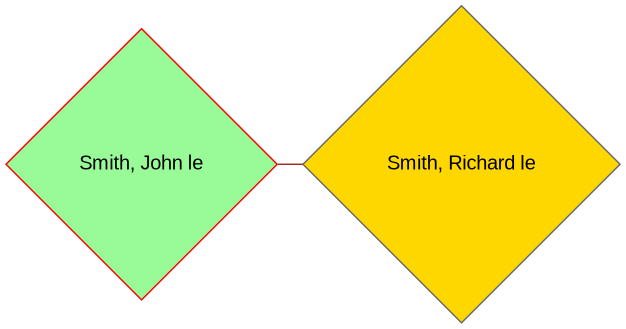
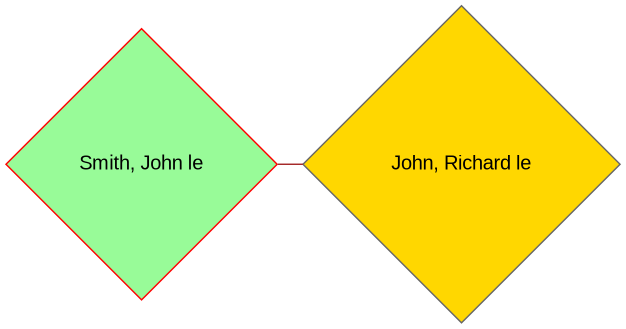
node "Smith, Richard le": label "Smith, Richard le" -> "John, Richard le"
